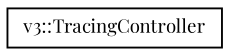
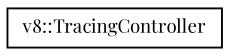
node "v3::TracingController": label "v3::TracingController" -> "v8::TracingController"
